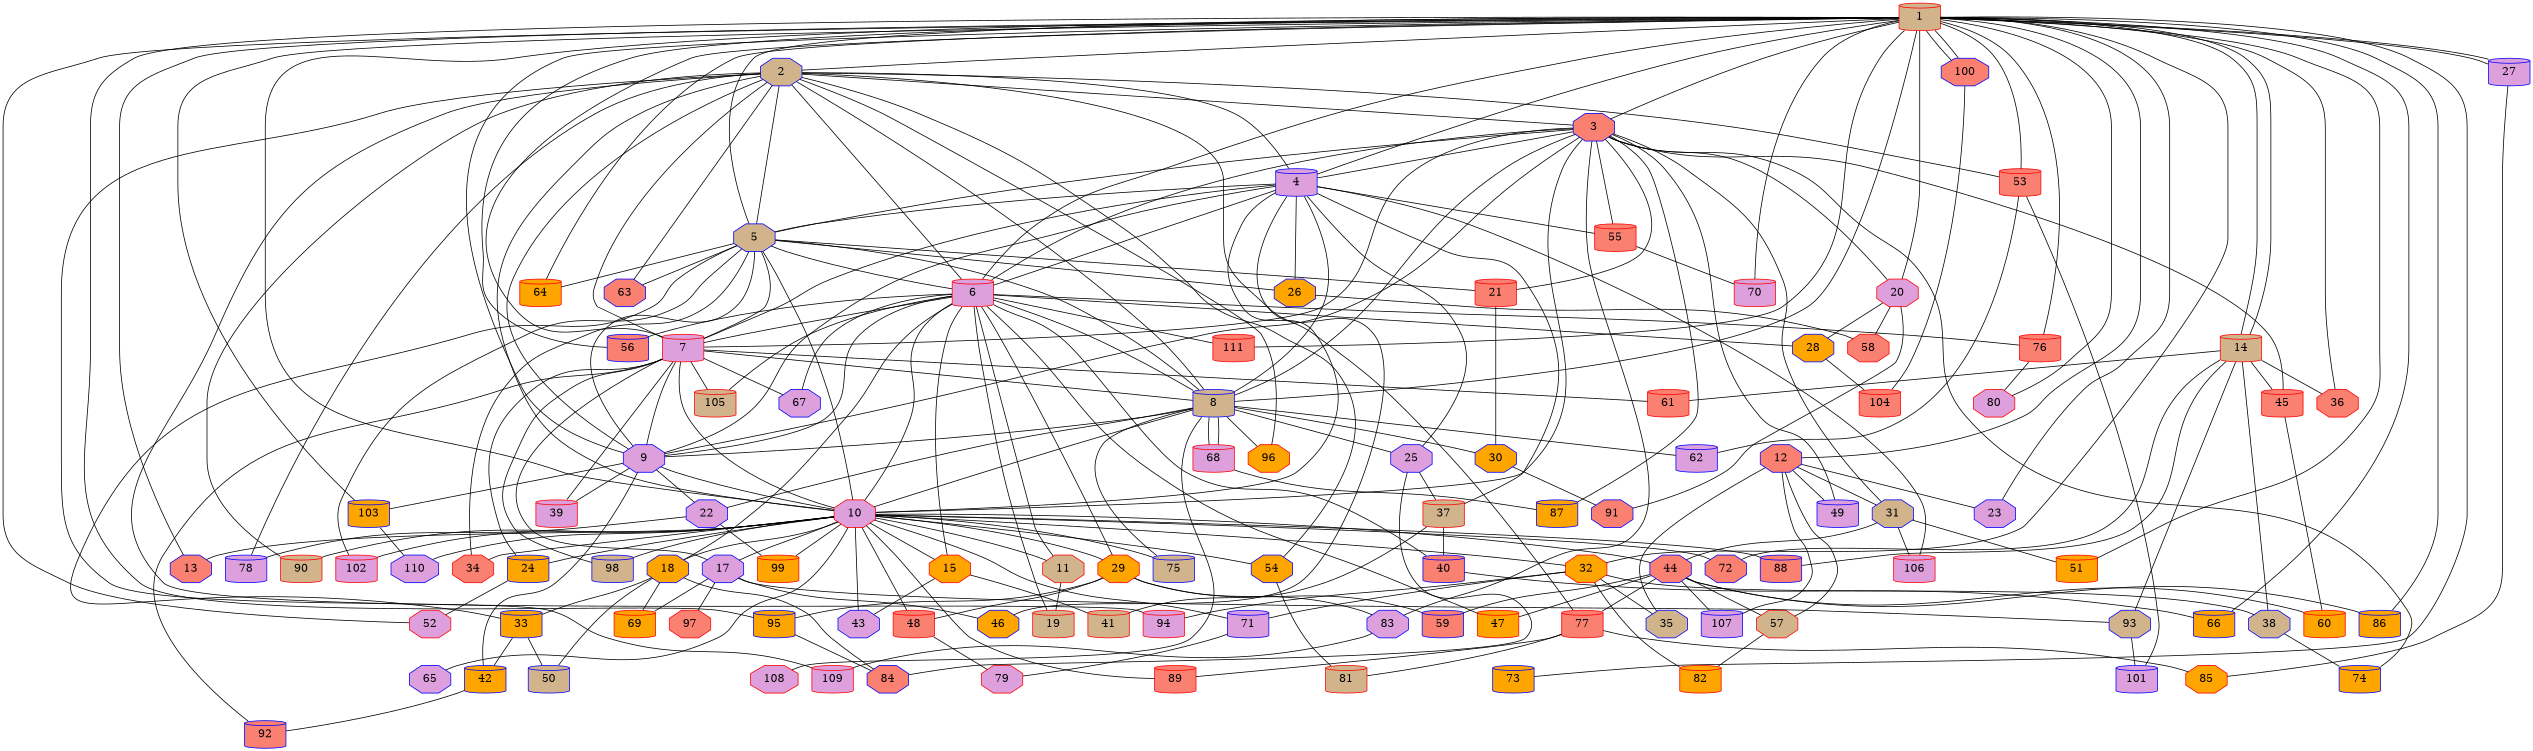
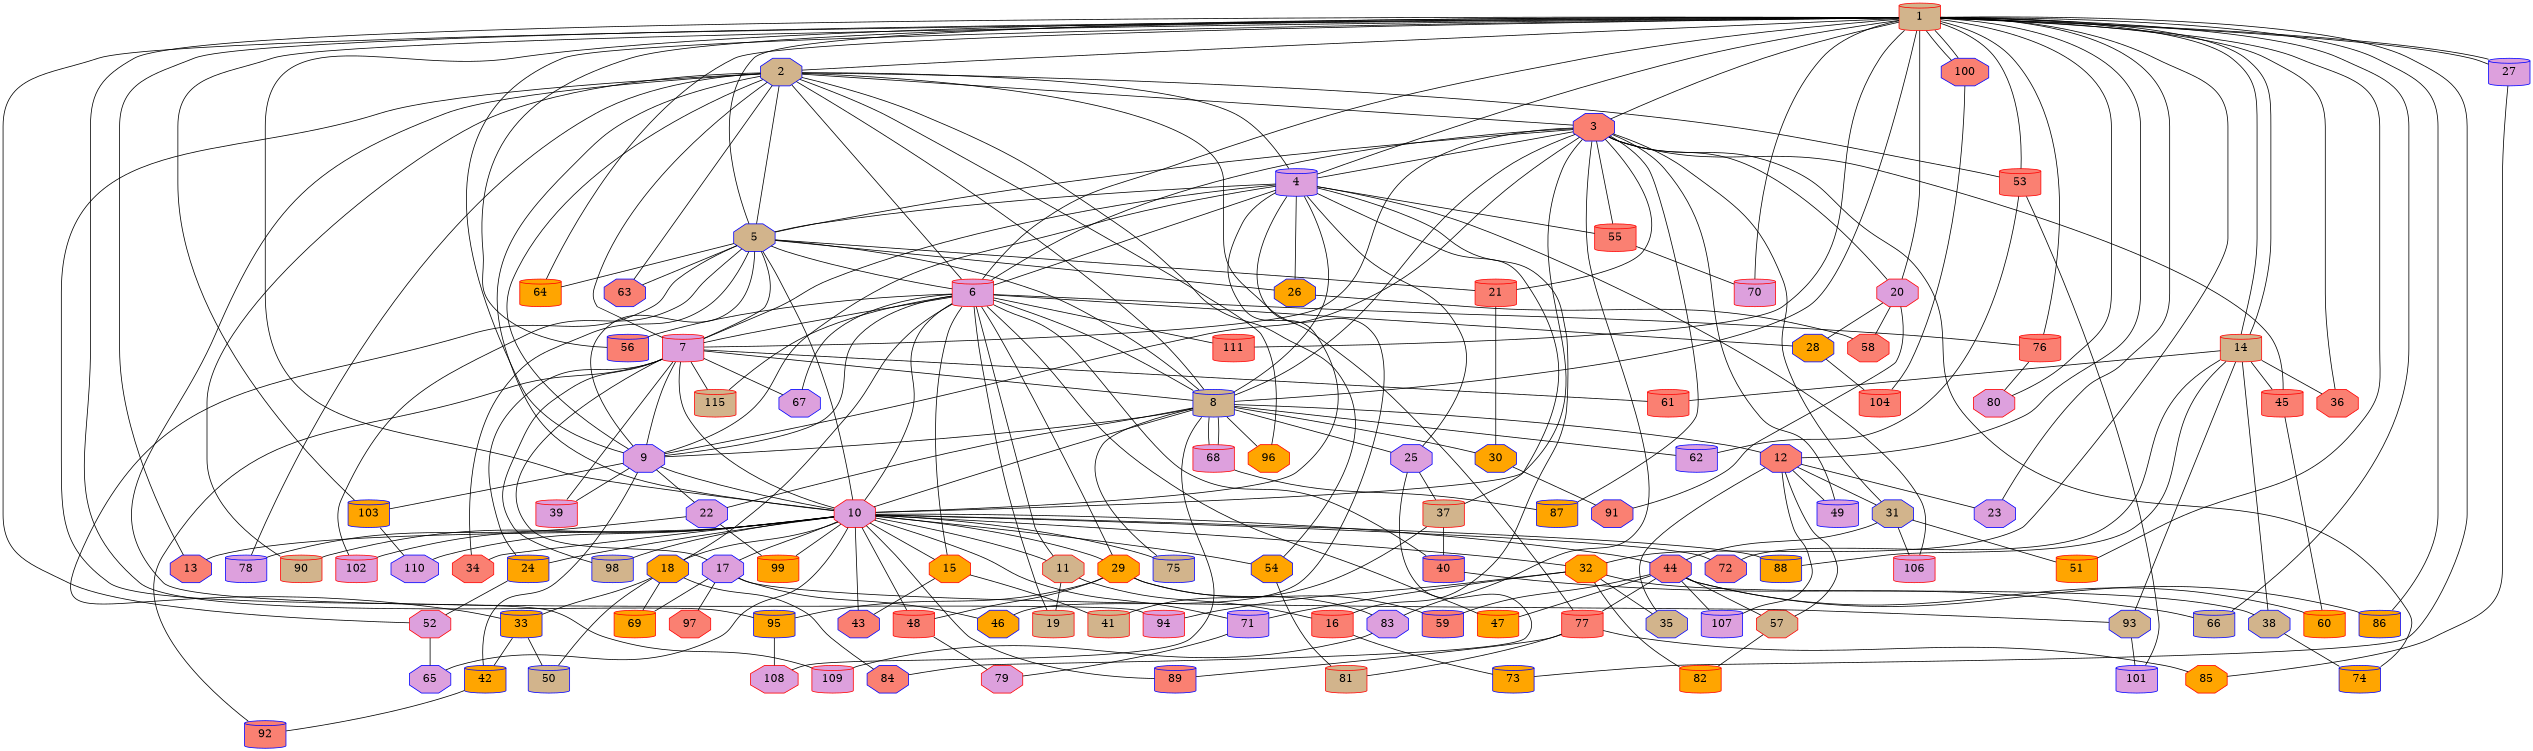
edge "1" -- "7": removed
node "105": label "105" -> "115"
edge "8" -- "12": added
node "88": fillcolor salmon -> orange
node "43": fillcolor plum -> salmon
node "16": added
node "66": fillcolor orange -> tan
edge "52" -- "65": added
edge "95" -- "84": now "95" -- "108"
node "89": color red -> blue
